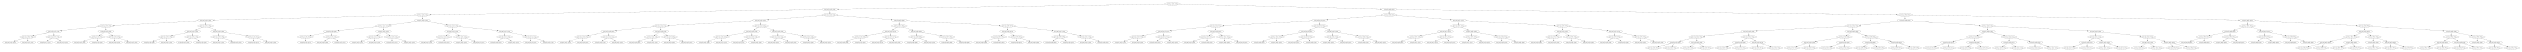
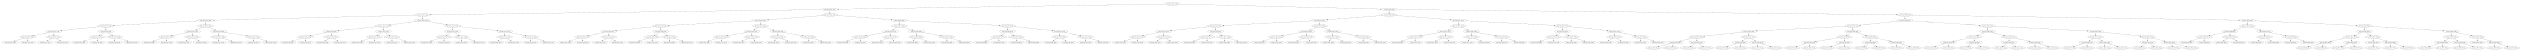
node "Node{data=[2205, 2205]}": added
